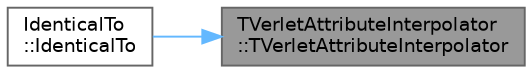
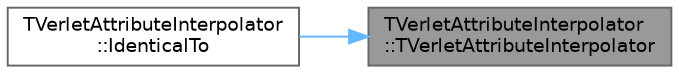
node "IdenticalTo ::IdenticalTo": label "IdenticalTo ::IdenticalTo" -> "TVerletAttributeInterpolator ::IdenticalTo"
